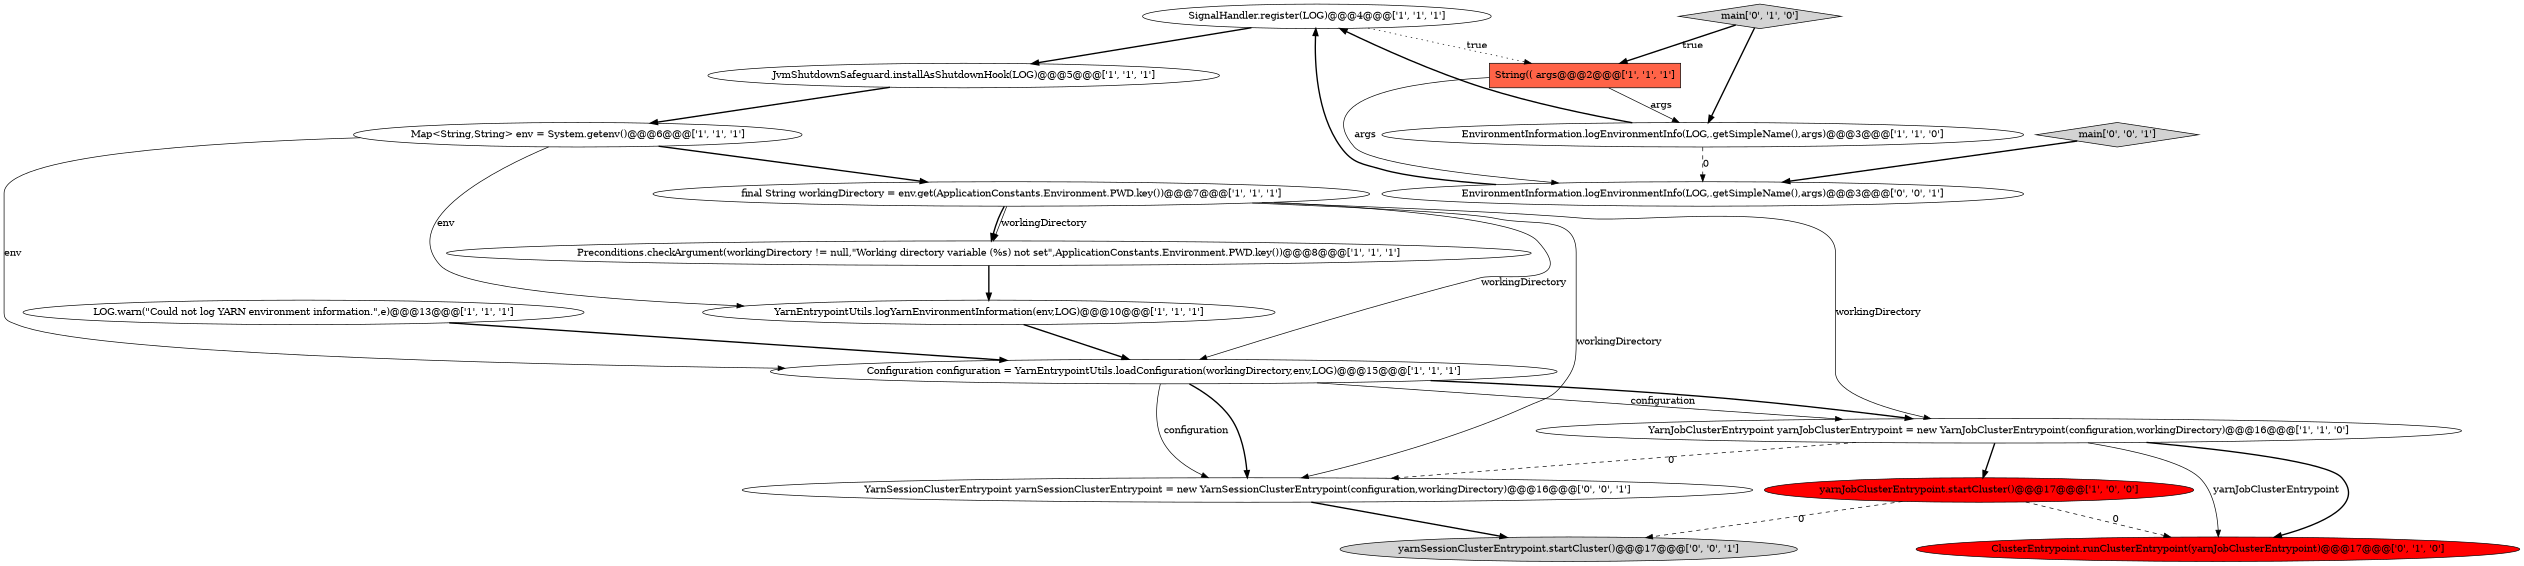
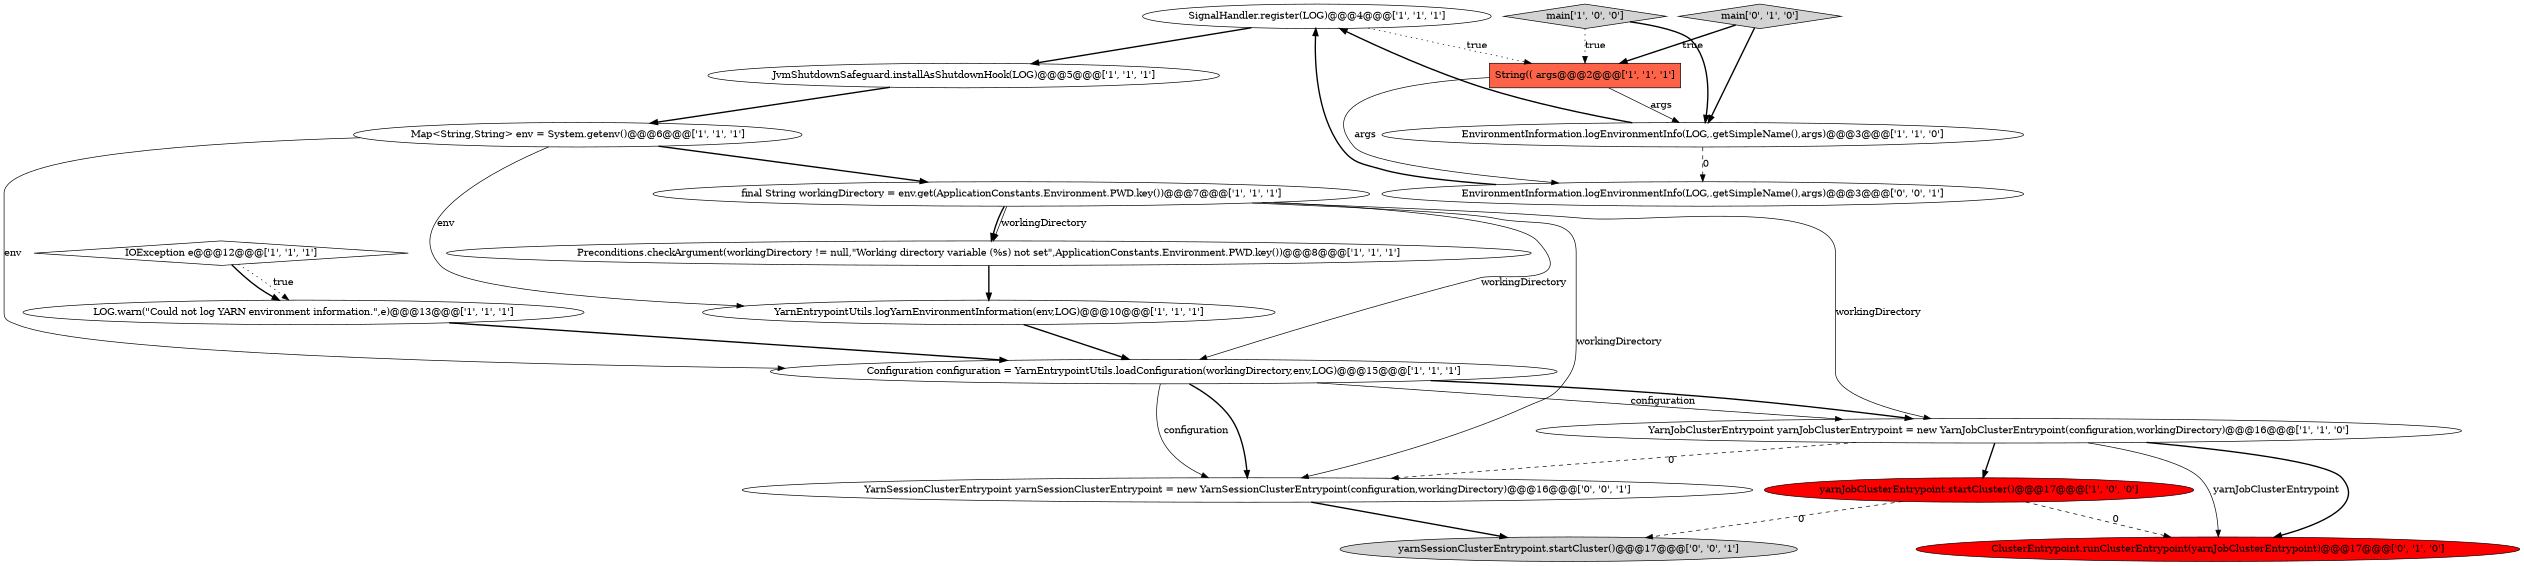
node "main['1', '0', '0']": added
node "main['0', '0', '1']": removed
node "IOException e@@@12@@@['1', '1', '1']": added
